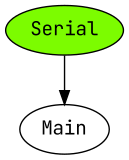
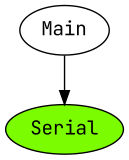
edge "Serial" -> "Main": reversed
